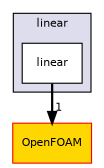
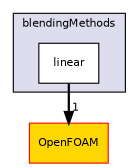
cluster "linear": label "linear" -> "blendingMethods"
